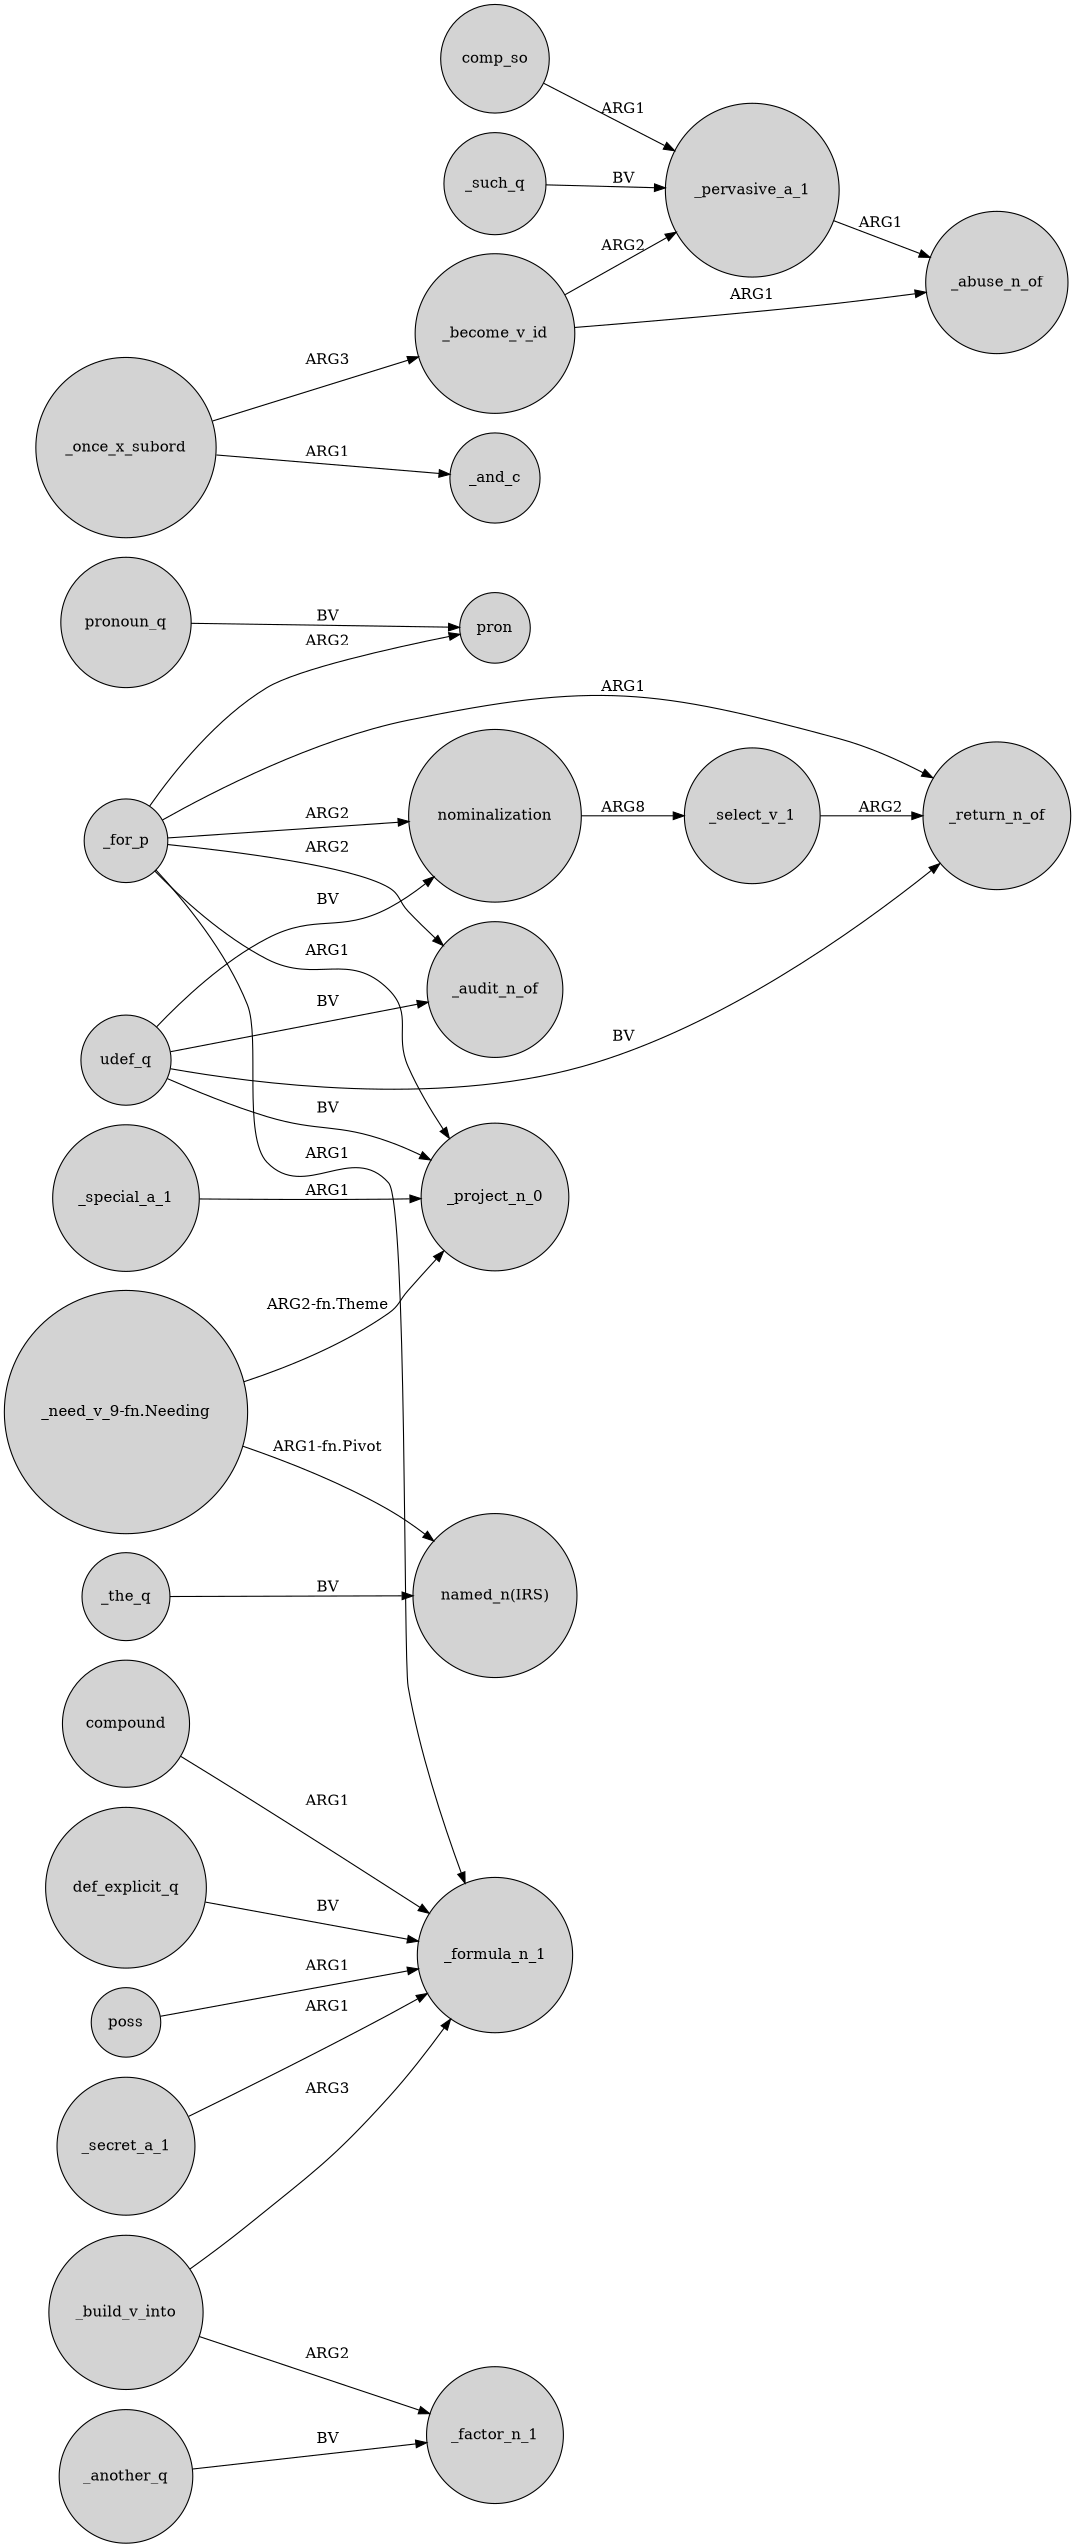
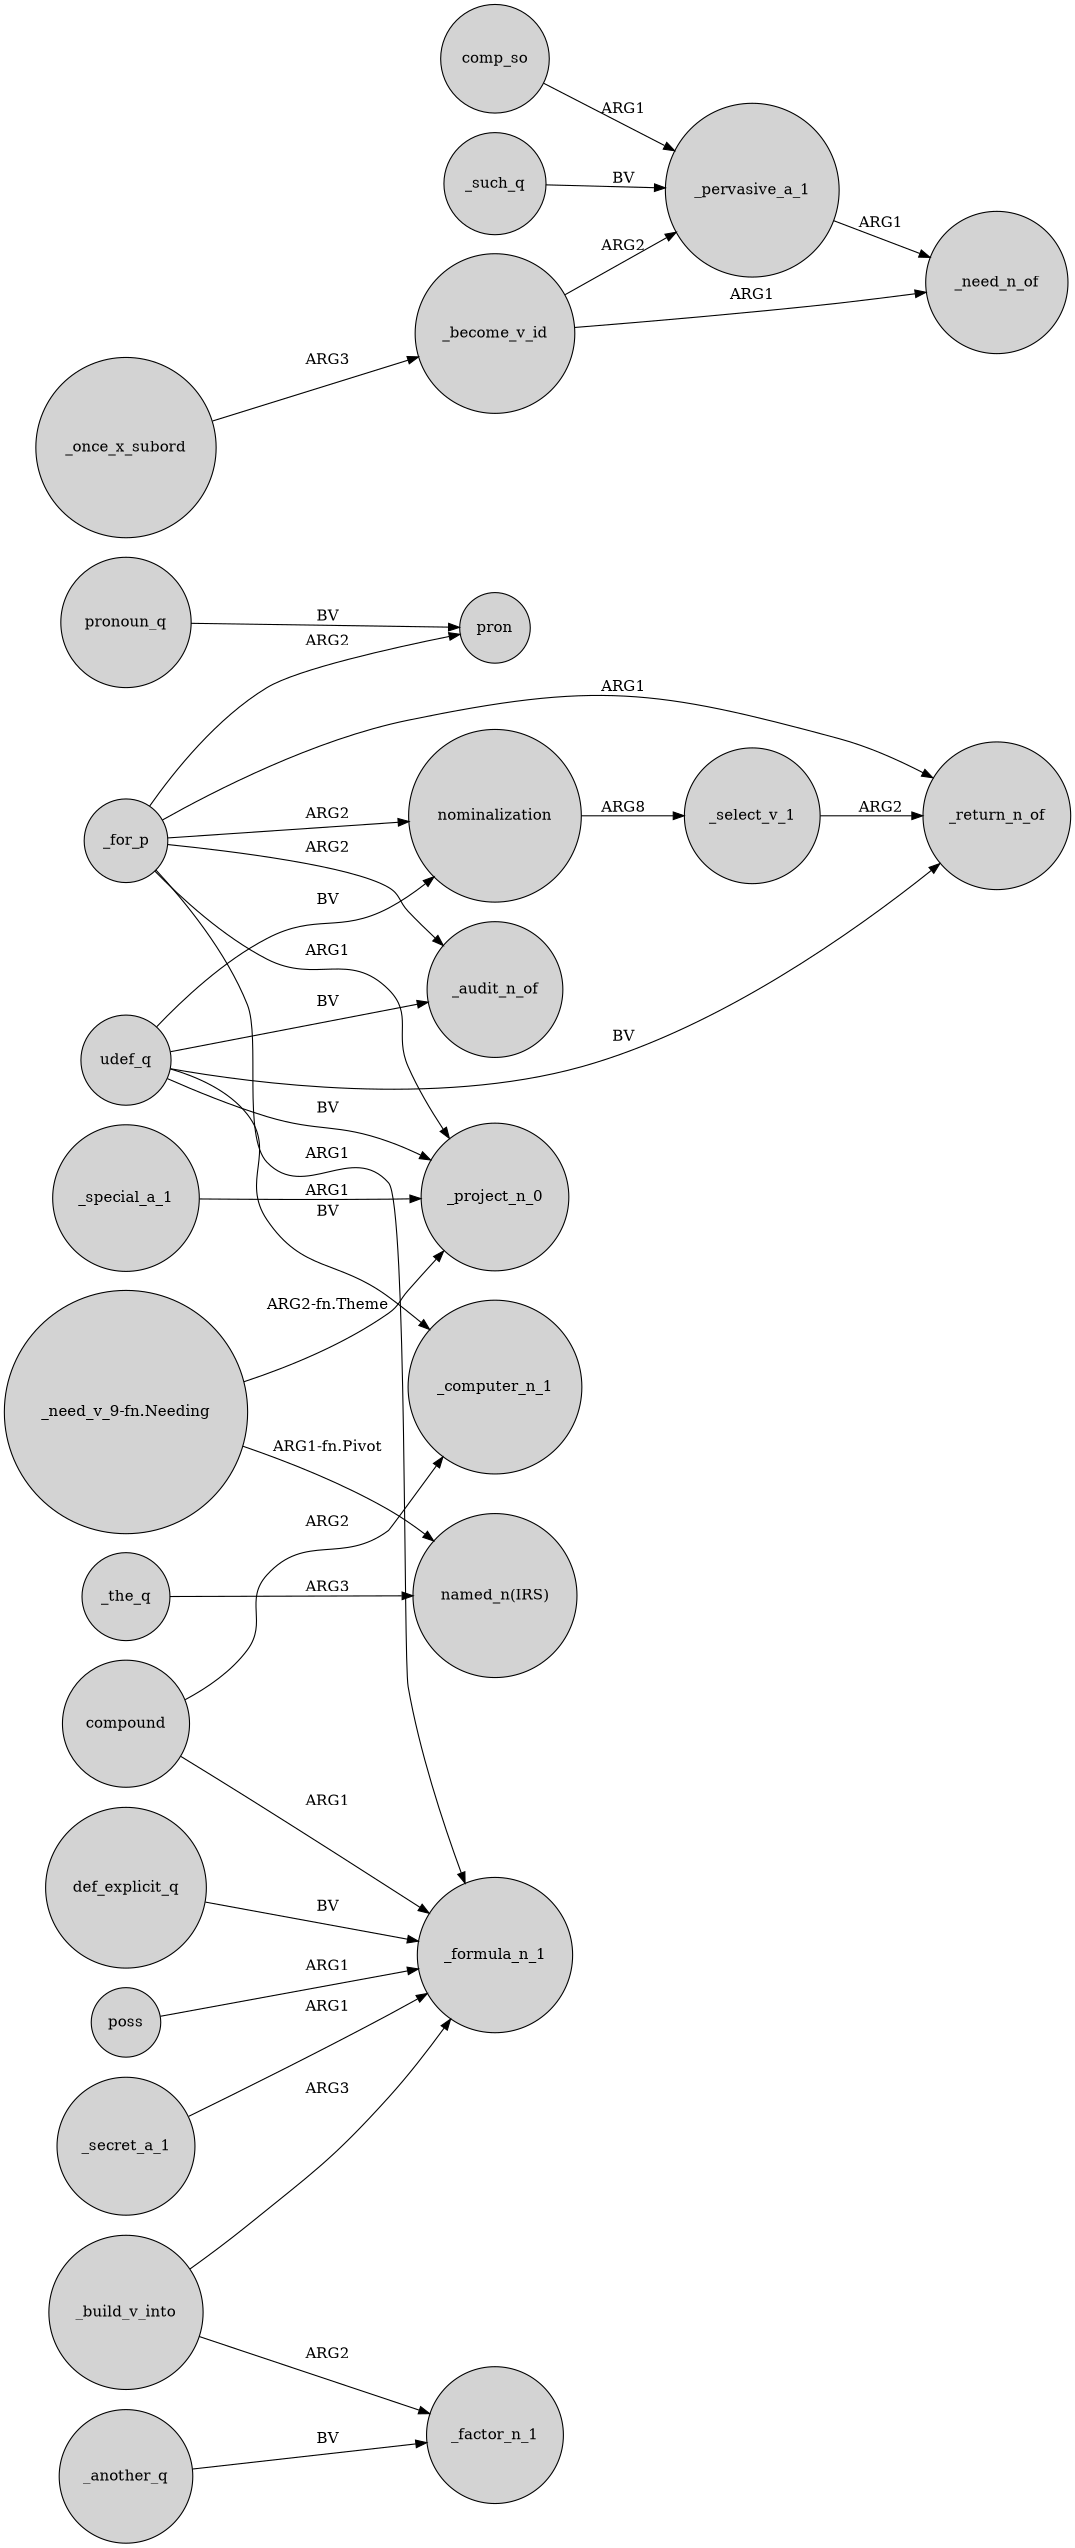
node "_abuse_n_of": label "_abuse_n_of" -> "_need_n_of"
node "_and_c": removed
node "_computer_n_1": added
edge "_the_q" -> "named_n(IRS)": label "BV" -> "ARG3"
